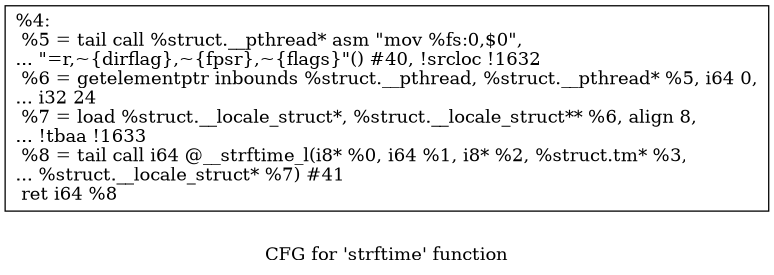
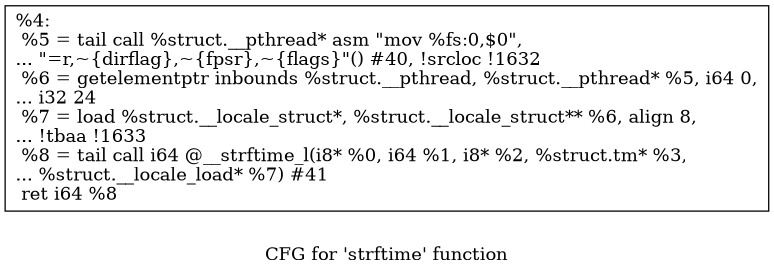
node "%4:": text "... %struct.__locale_struct* %7) #41" -> "... %struct.__locale_load* %7) #41"
